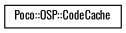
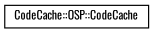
node "Poco::OSP::CodeCache": label "Poco::OSP::CodeCache" -> "CodeCache::OSP::CodeCache"
